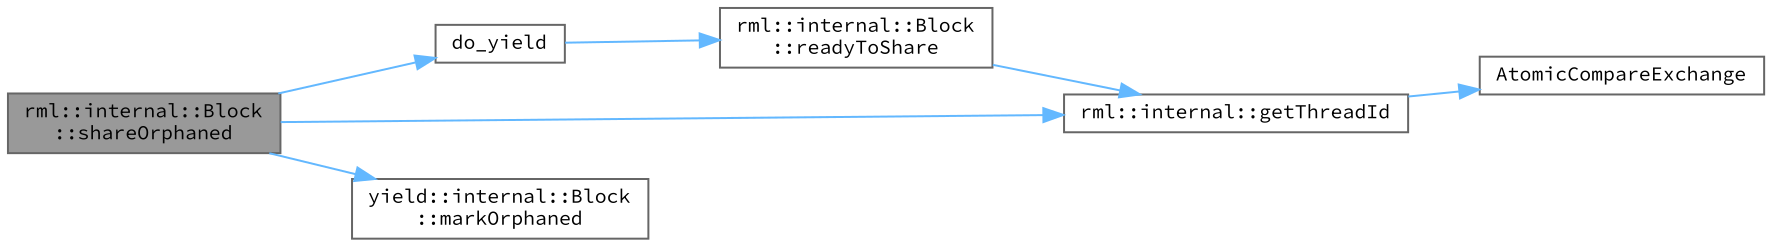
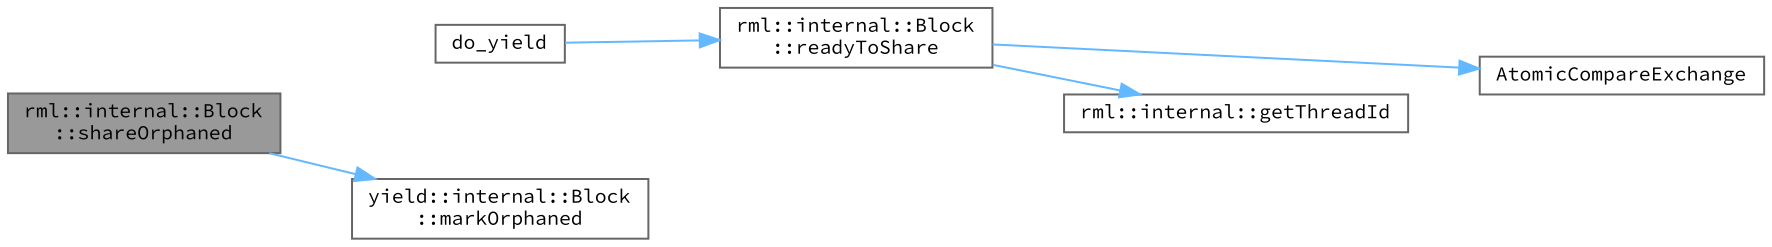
edge "rml::internal::Block ::shareOrphaned" -> "do_yield": removed
edge "rml::internal::getThreadId" -> "AtomicCompareExchange": now "rml::internal::Block ::readyToShare" -> "AtomicCompareExchange"
edge "rml::internal::Block ::shareOrphaned" -> "rml::internal::getThreadId": removed
